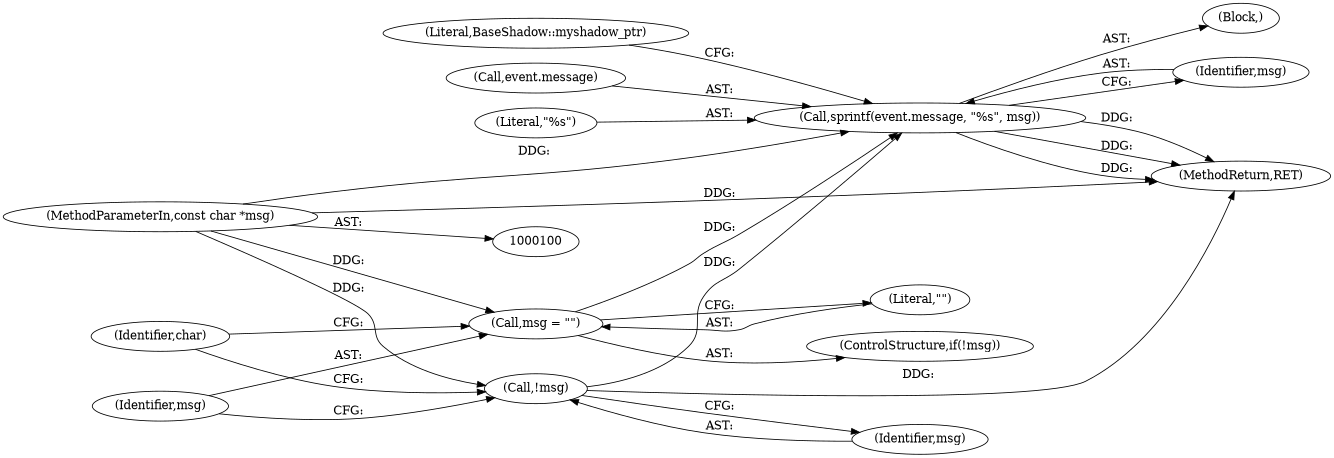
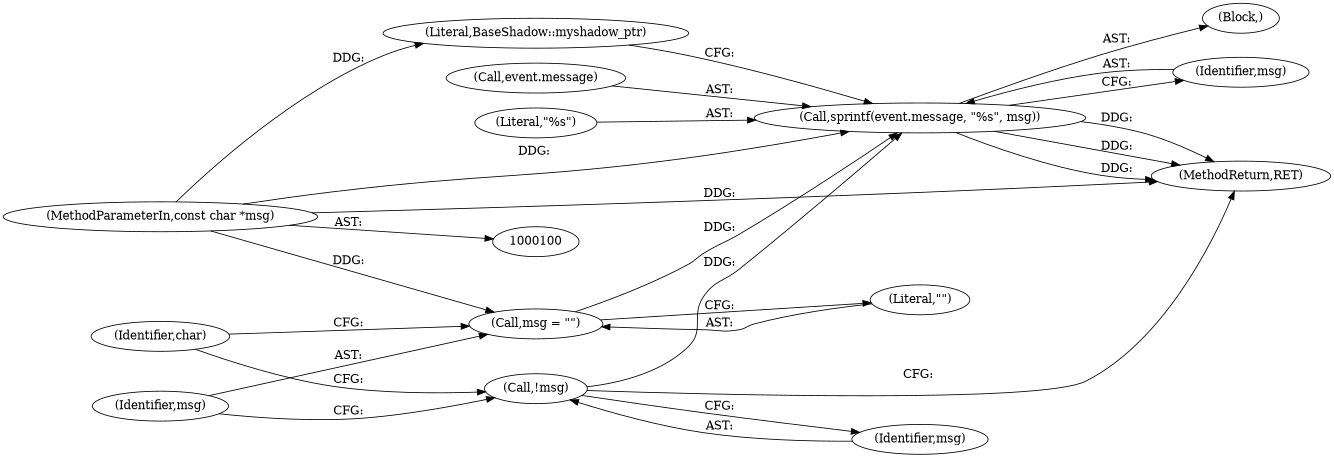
edge "(MethodParameterIn,const char *msg)" -> "(Call,!msg)": now "(MethodParameterIn,const char *msg)" -> "(Literal,BaseShadow::myshadow_ptr)"
node "(ControlStructure,if(!msg))": removed
edge "(Call,!msg)" -> "(MethodReturn,RET)": label "DDG: " -> "CFG: "
